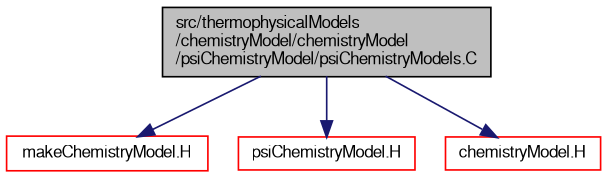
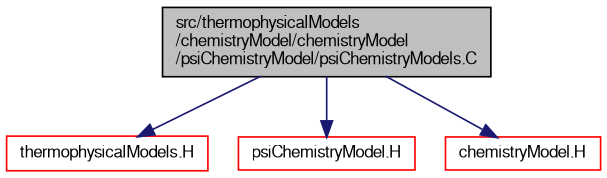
node "makeChemistryModel.H": label "makeChemistryModel.H" -> "thermophysicalModels.H"
